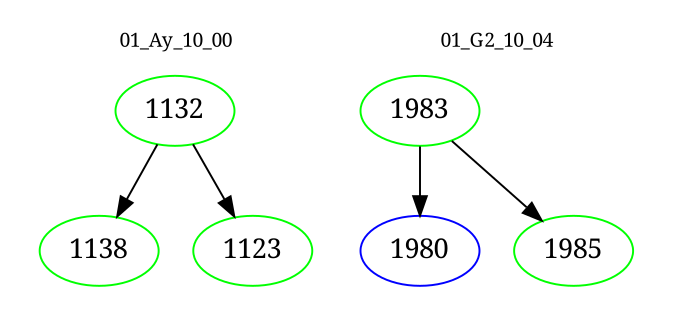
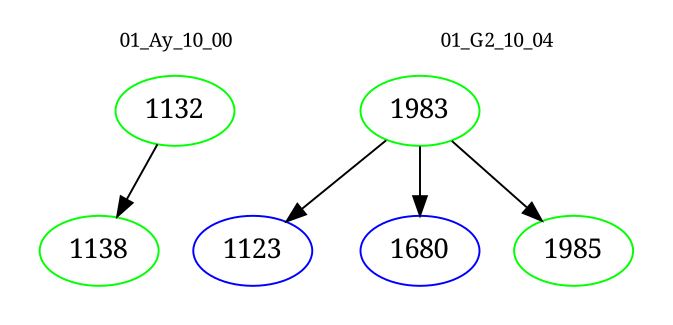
edge "1132" -> "1123": now "1983" -> "1123"
node "1123": color green -> blue
node "1980": label "1980" -> "1680"
